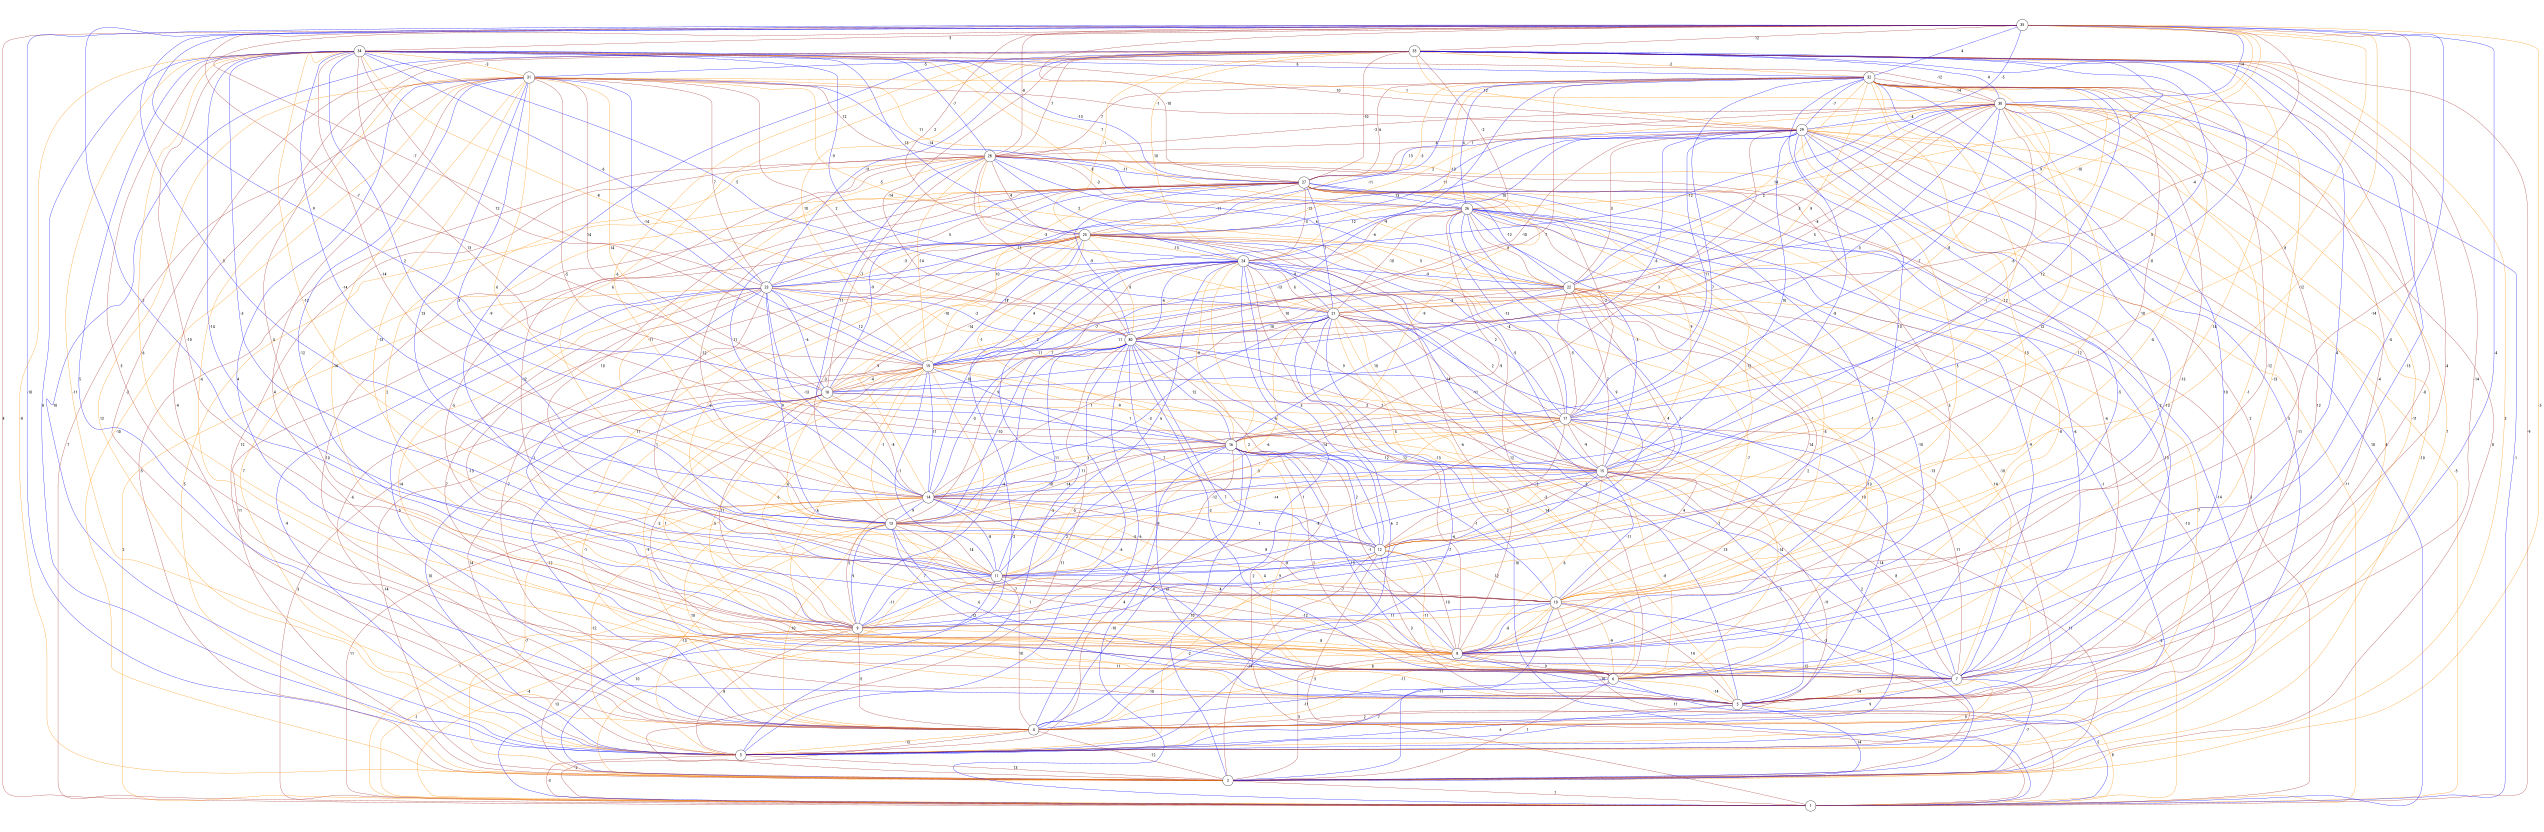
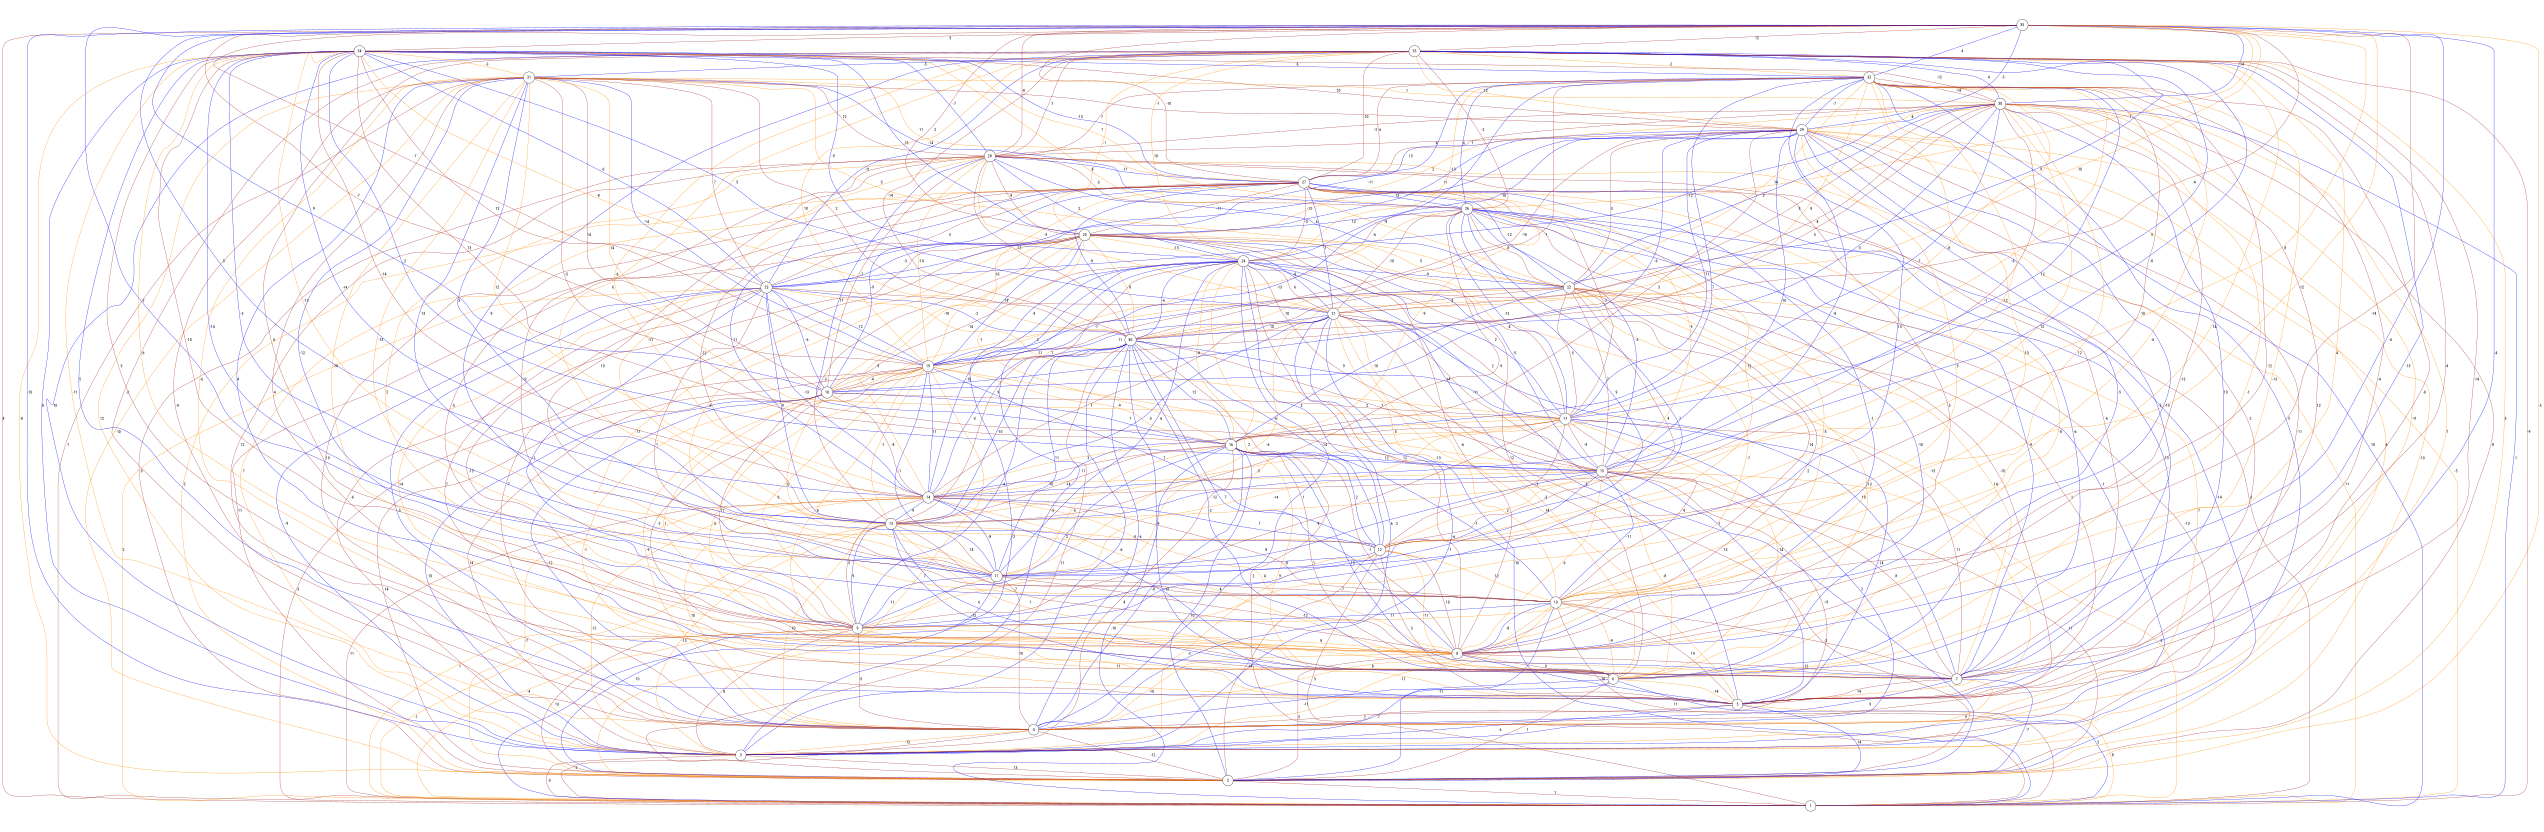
edge "32" -- "25": removed, label "-3"
edge "33" -- "8": color blue -> darkorange
edge "25" -- "23": color darkorange -> blue
edge "31" -- "14": label "6" -> "12"
edge "22" -- "5": added, label "1"
edge "10" -- "7": color blue -> brown
